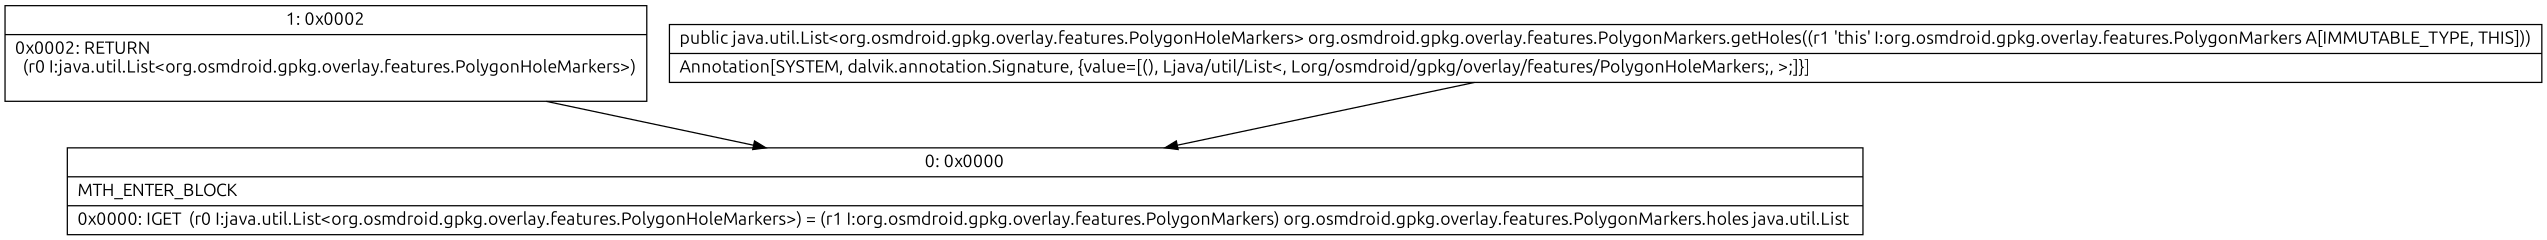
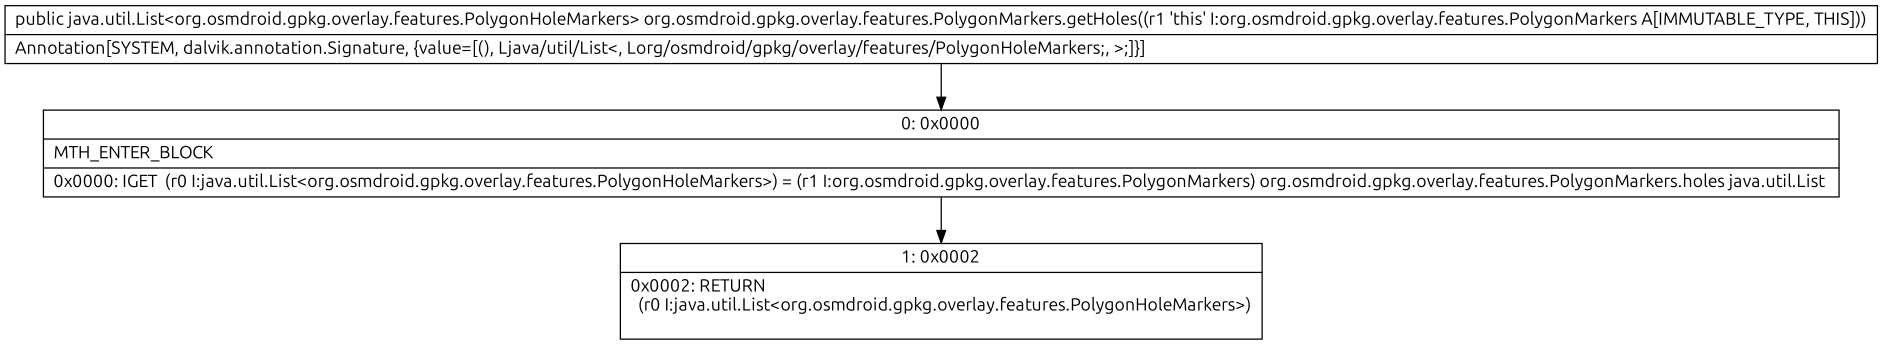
edge "1: 0x0002" -> "0: 0x0000": reversed
